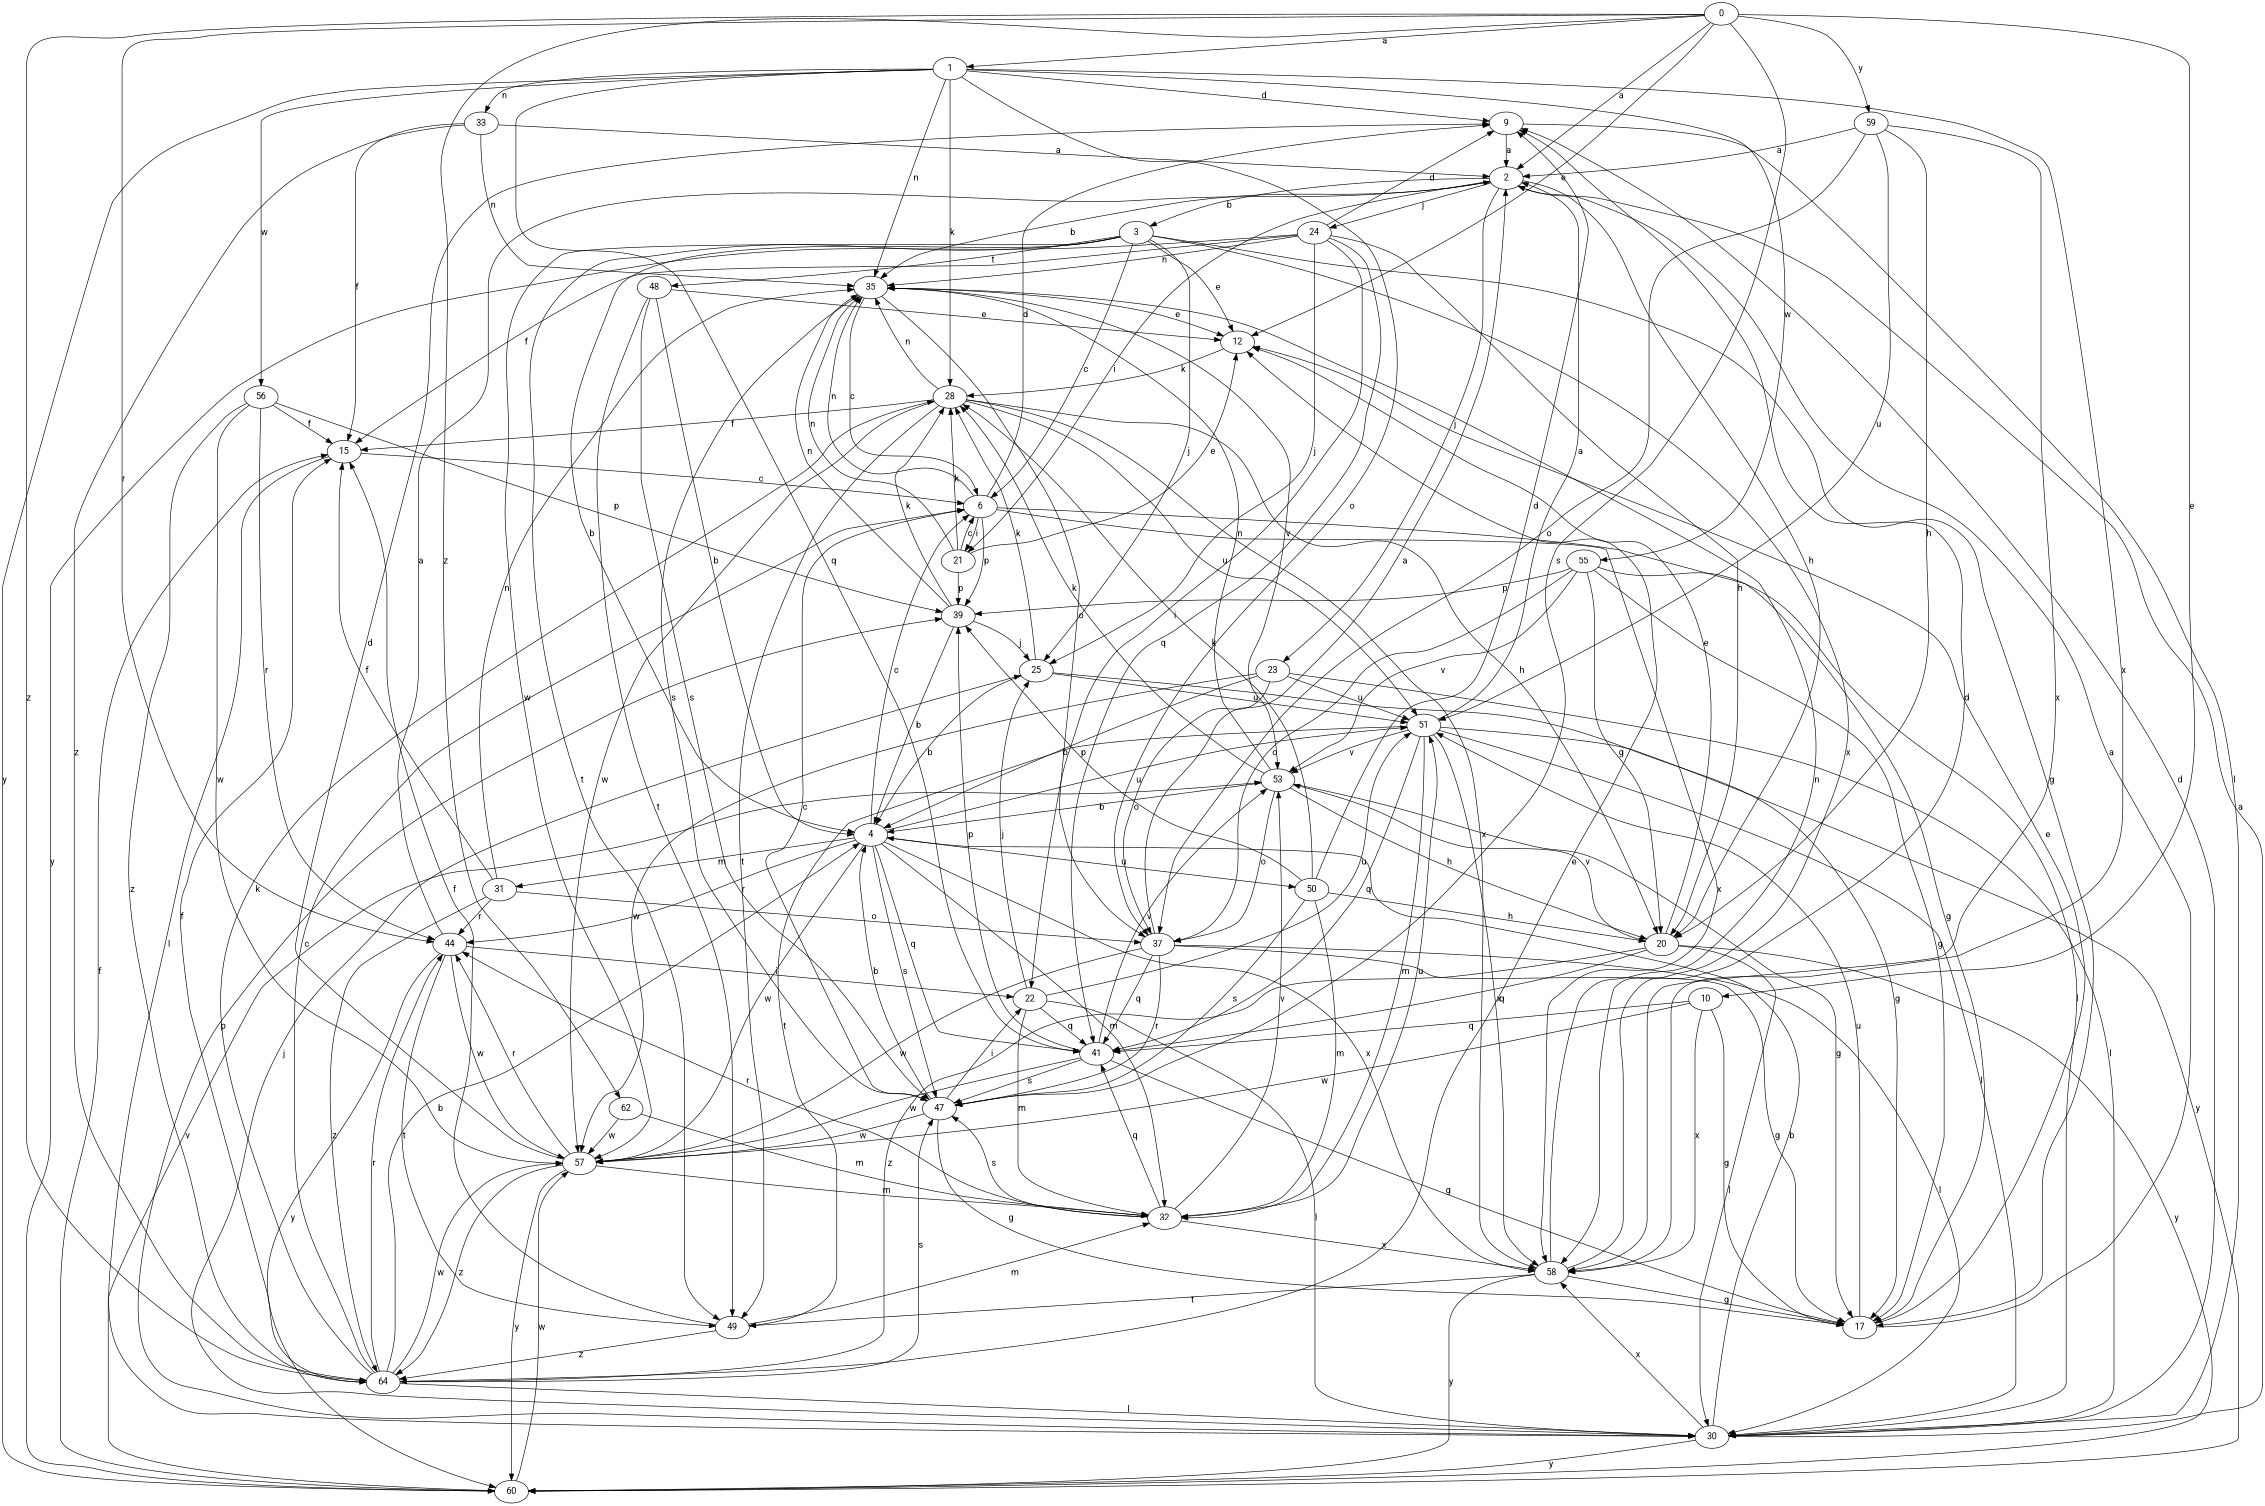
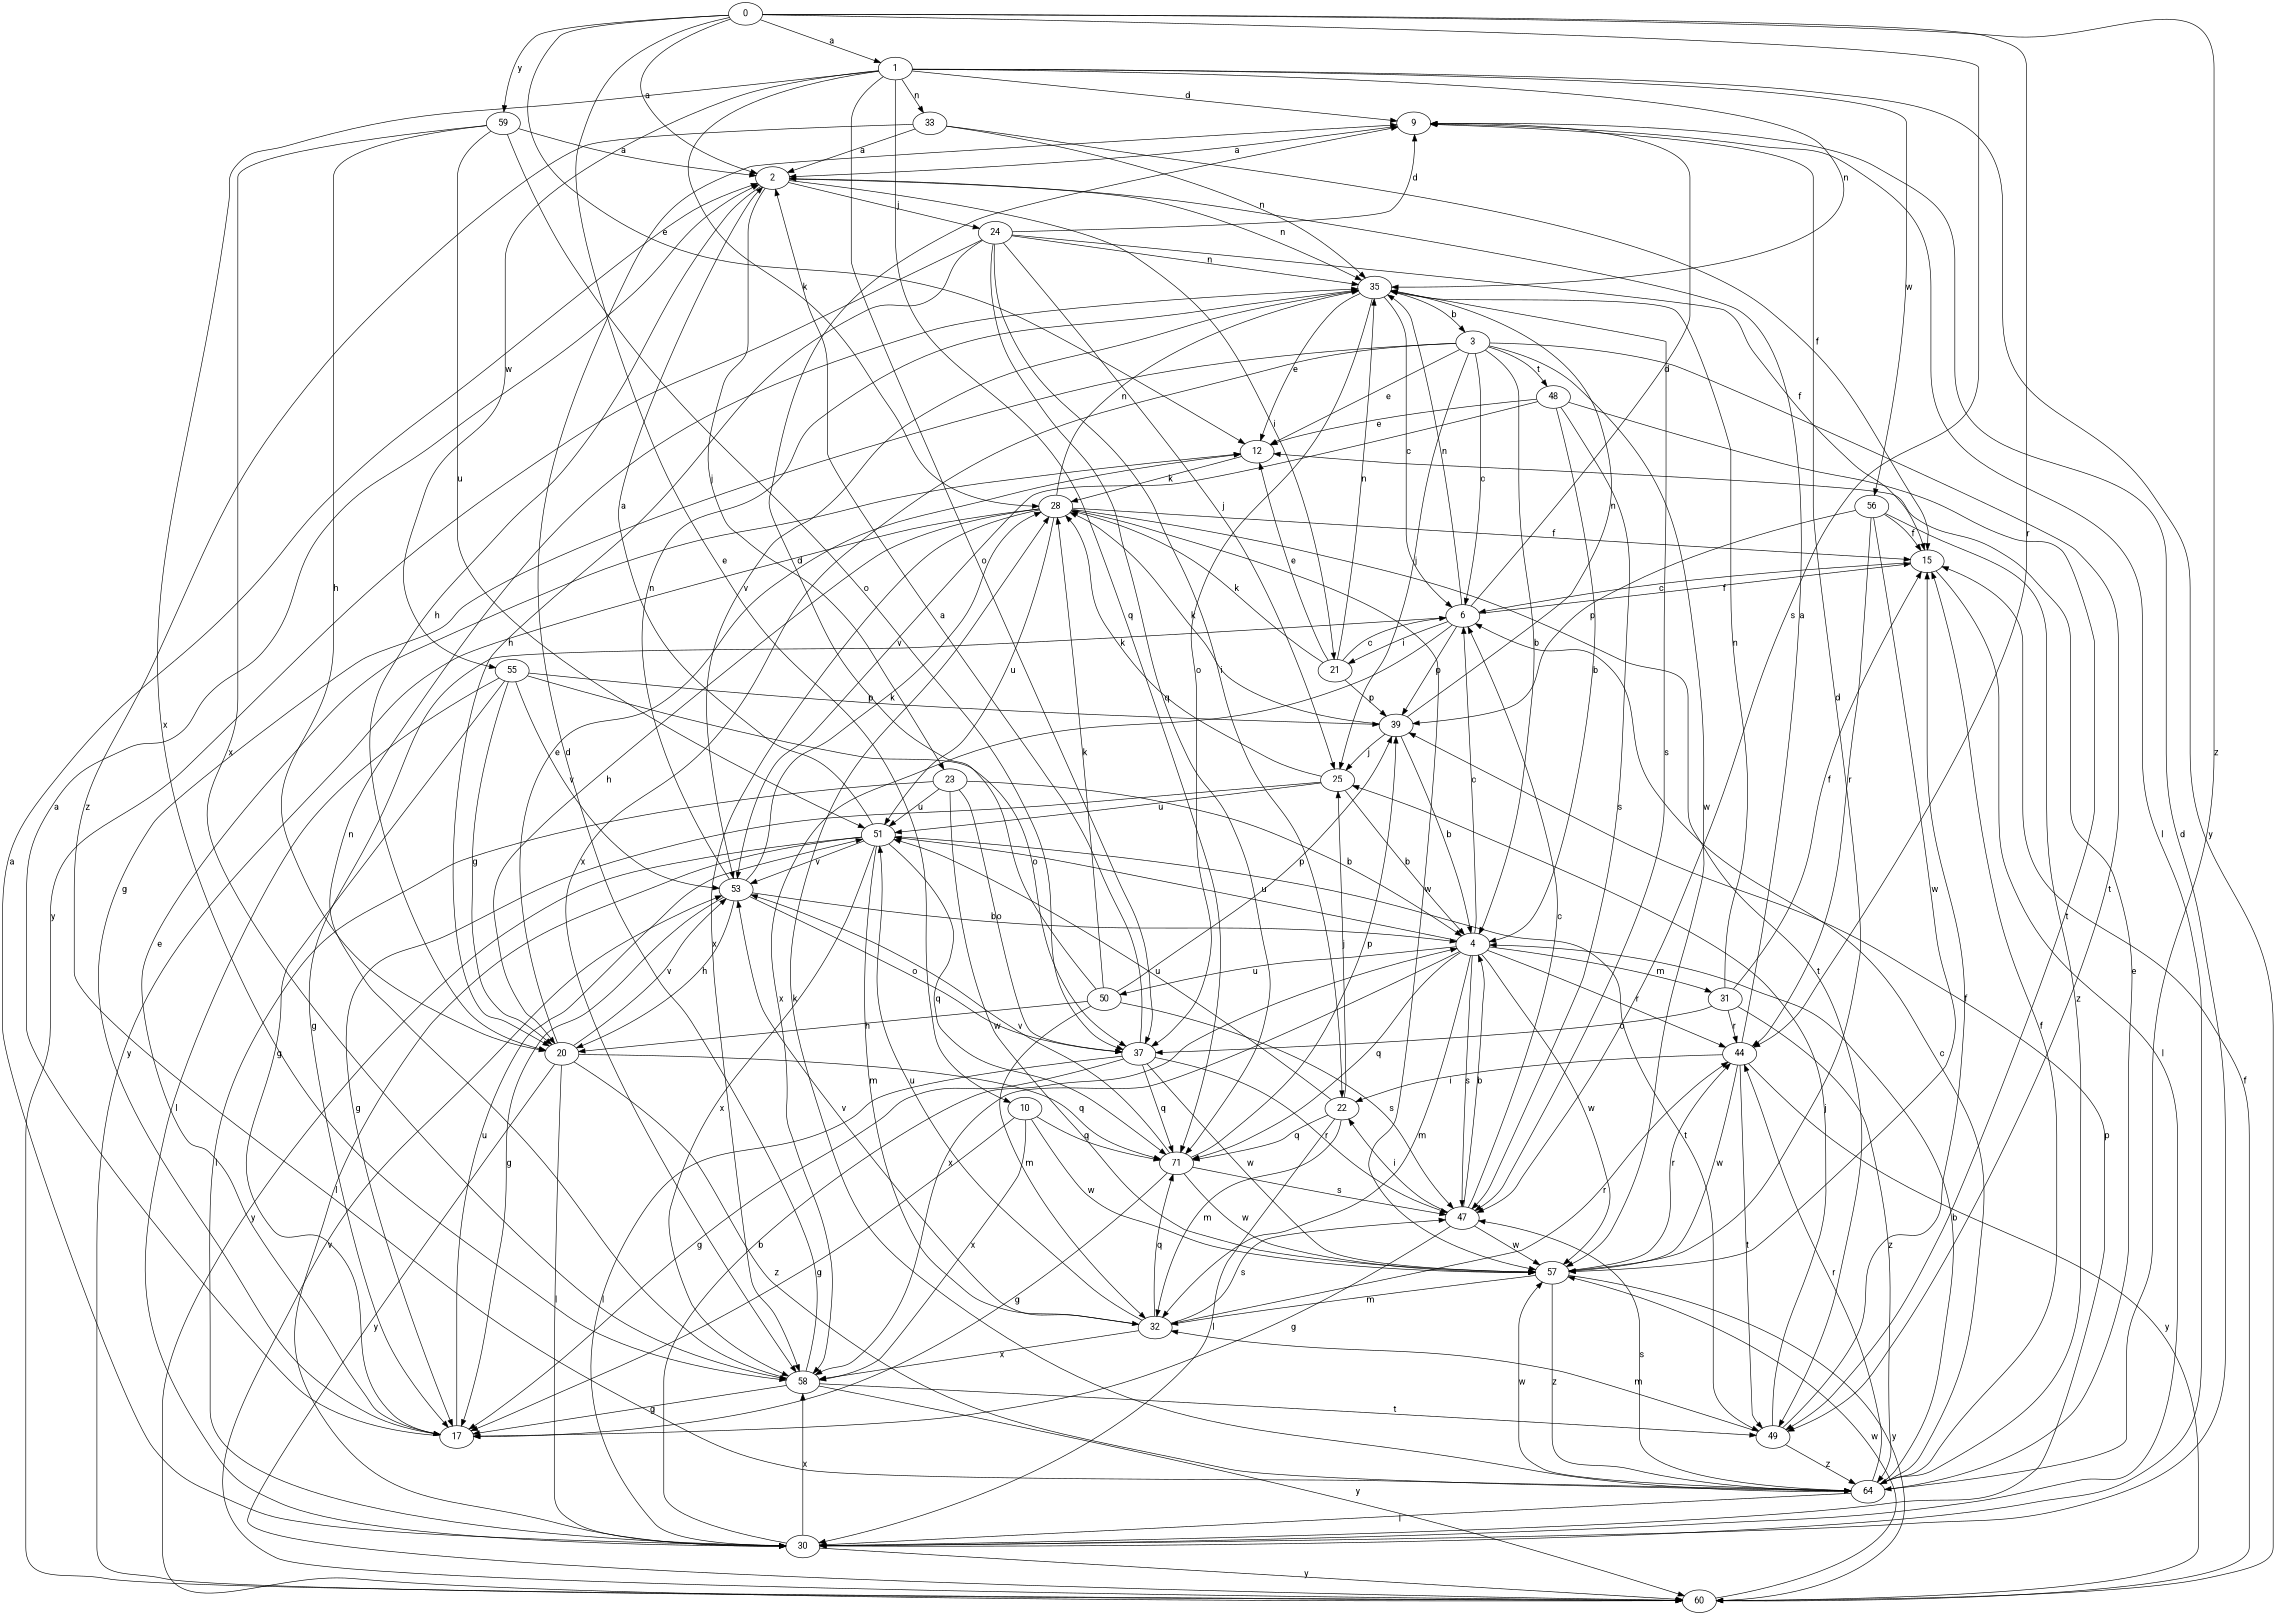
edge "2" -> "3": now "35" -> "3"
edge "2" -> "35": label "b" -> "n"
edge "48" -> "53": added, label "v"
edge "6" -> "15": added, label "f"
node "41": label "41" -> "71"
node "62": removed
edge "30" -> "25": now "49" -> "25"
edge "28" -> "60": added, label "y"
